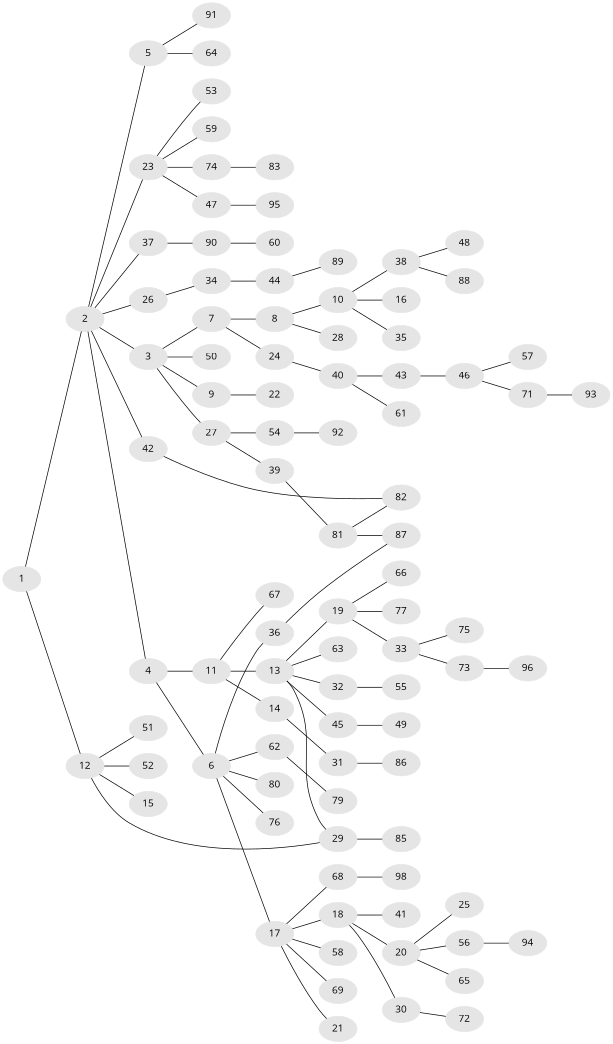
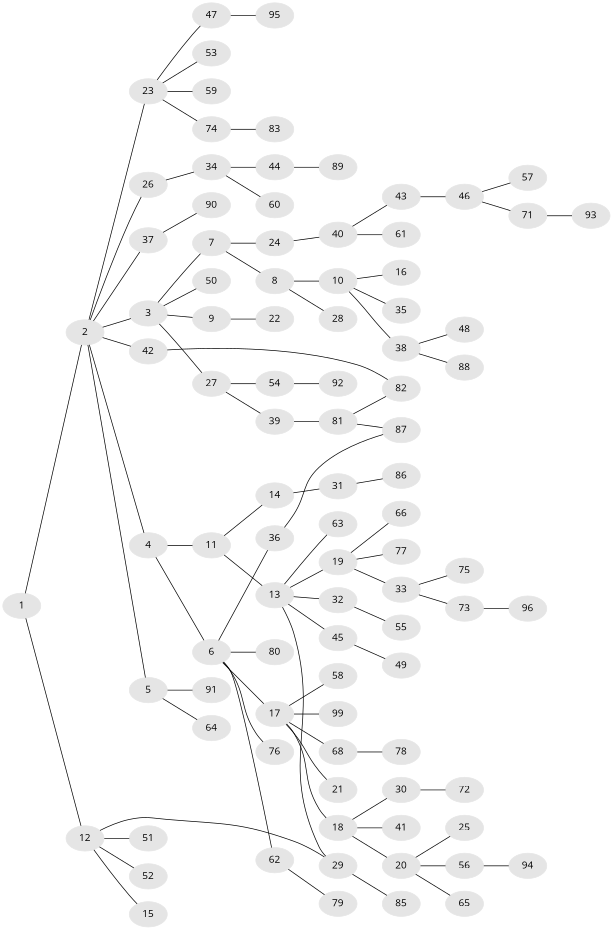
edge "90" -- "60": now "34" -- "60"
node "67": removed
node "98": label "98" -> "78"
node "69": label "69" -> "99"
